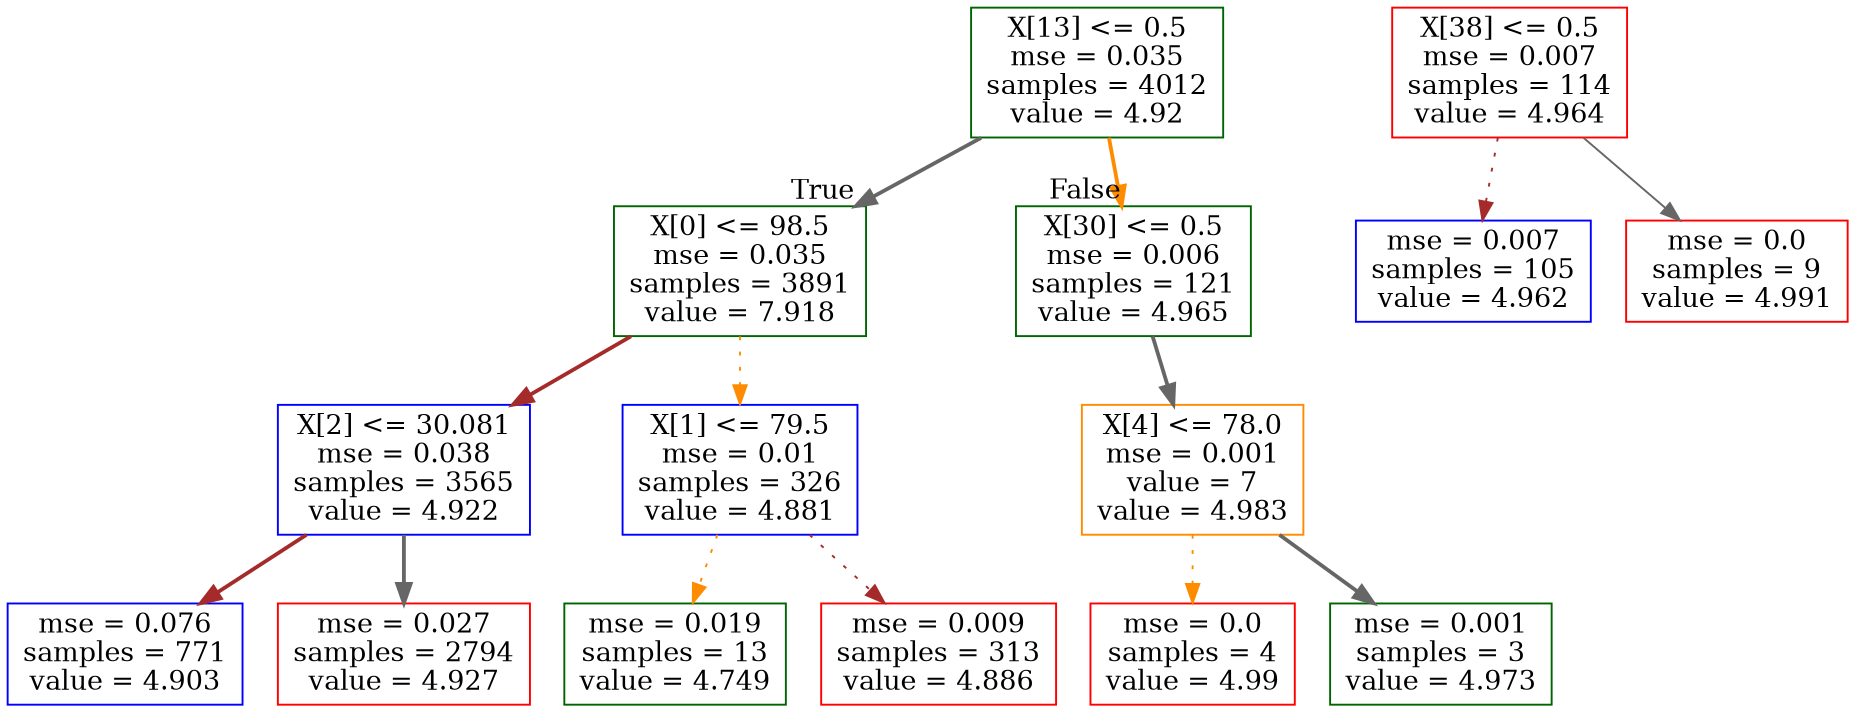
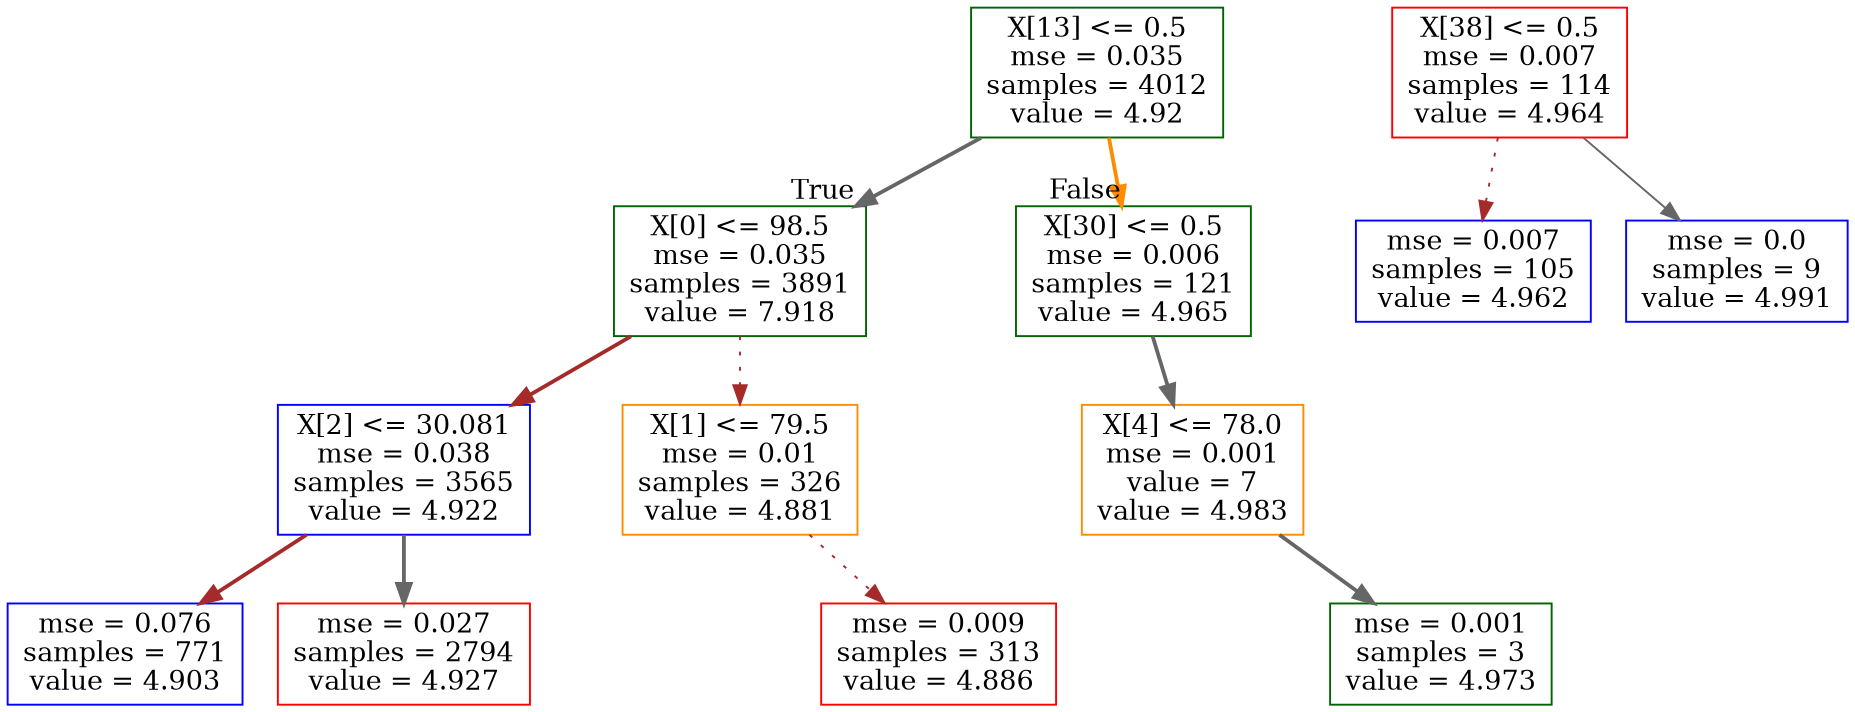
node "mse = 0.0 samples = 9 value = 4.991": color red -> blue
edge "X[0] <= 98.5 mse = 0.035 samples = 3891 value = 7.918" -> "X[1] <= 79.5 mse = 0.01 samples = 326 value = 4.881": color darkorange -> brown
node "X[1] <= 79.5 mse = 0.01 samples = 326 value = 4.881": color blue -> darkorange
node "mse = 0.019 samples = 13 value = 4.749": removed
node "mse = 0.0 samples = 4 value = 4.99": removed
